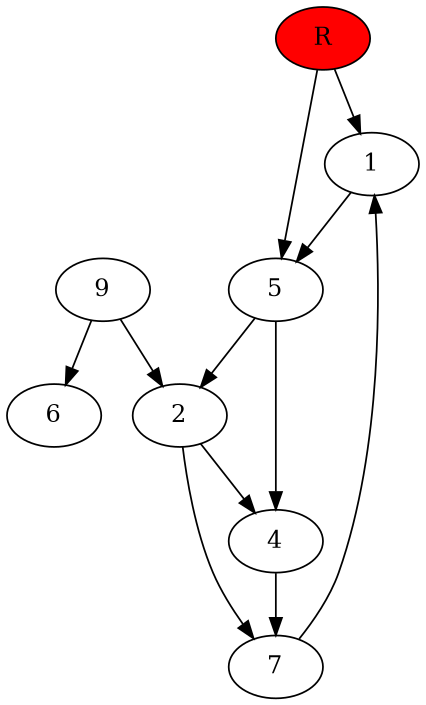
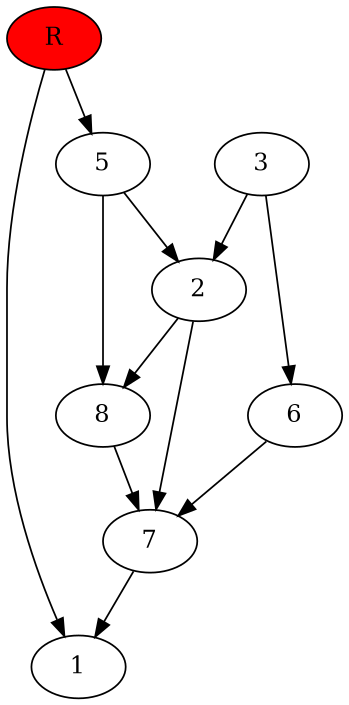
edge "1" -> "5": removed
node "9": label "9" -> "3"
edge "6" -> "7": added
node "4": label "4" -> "8"
